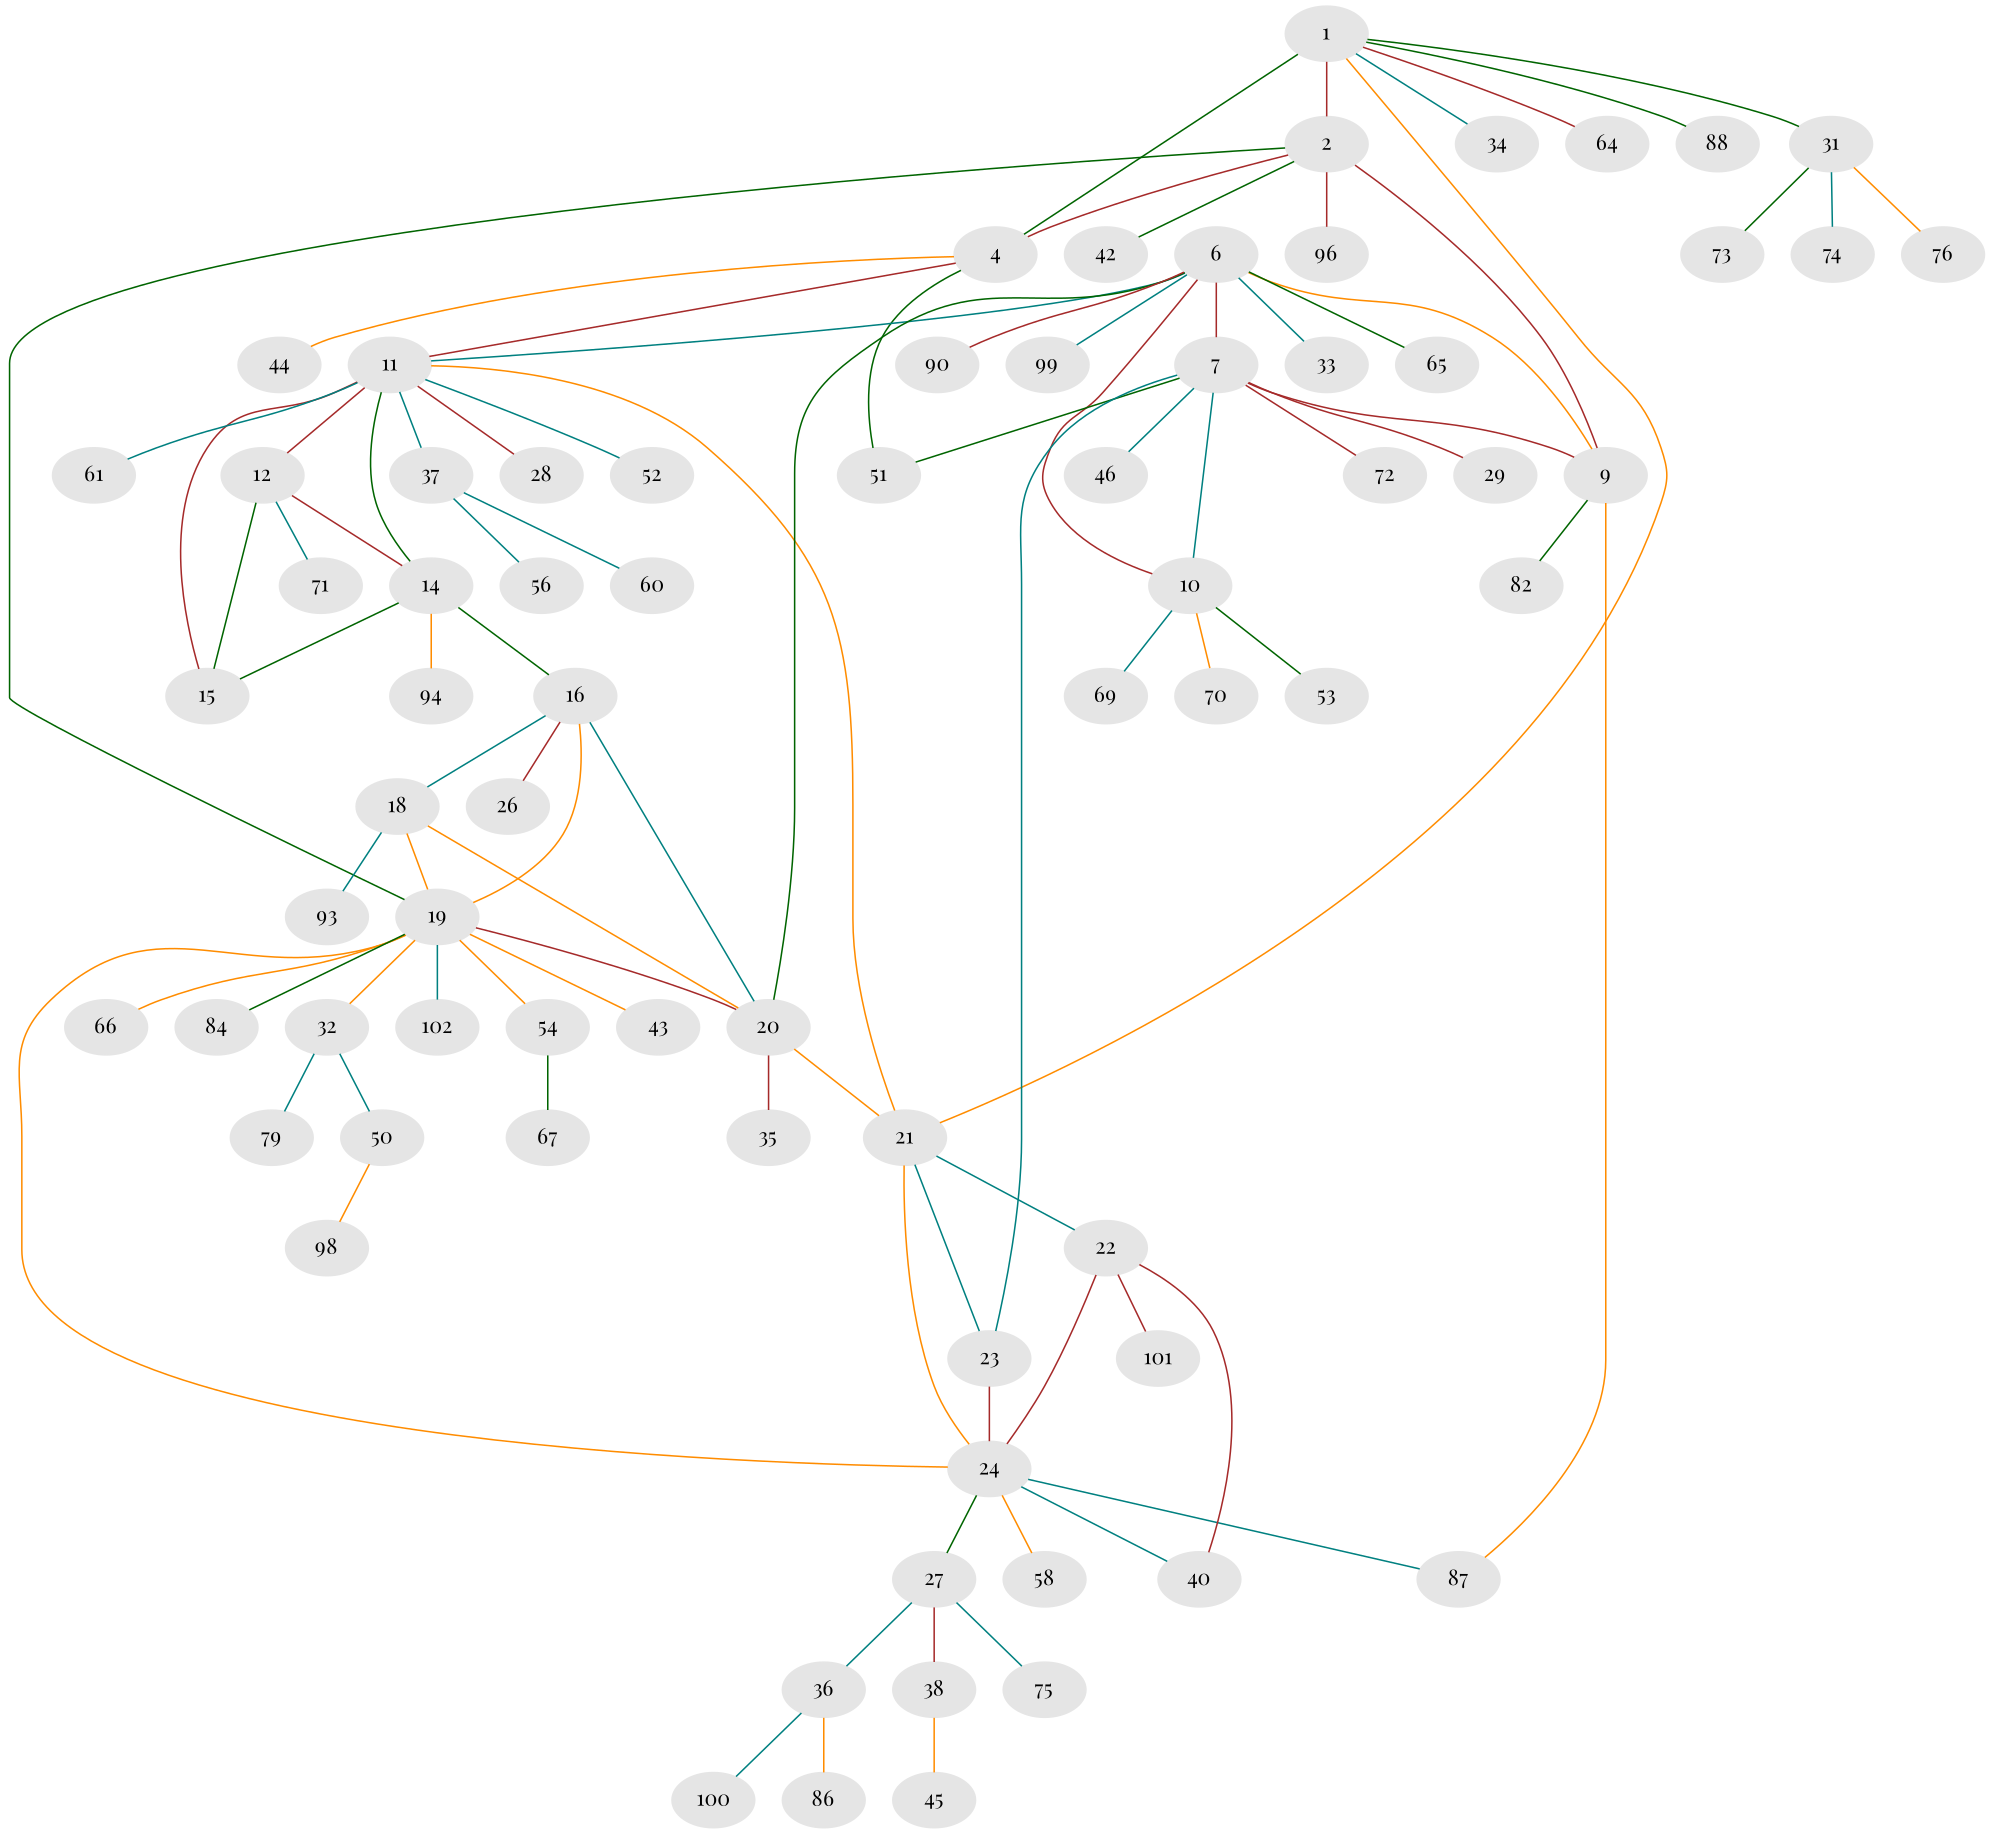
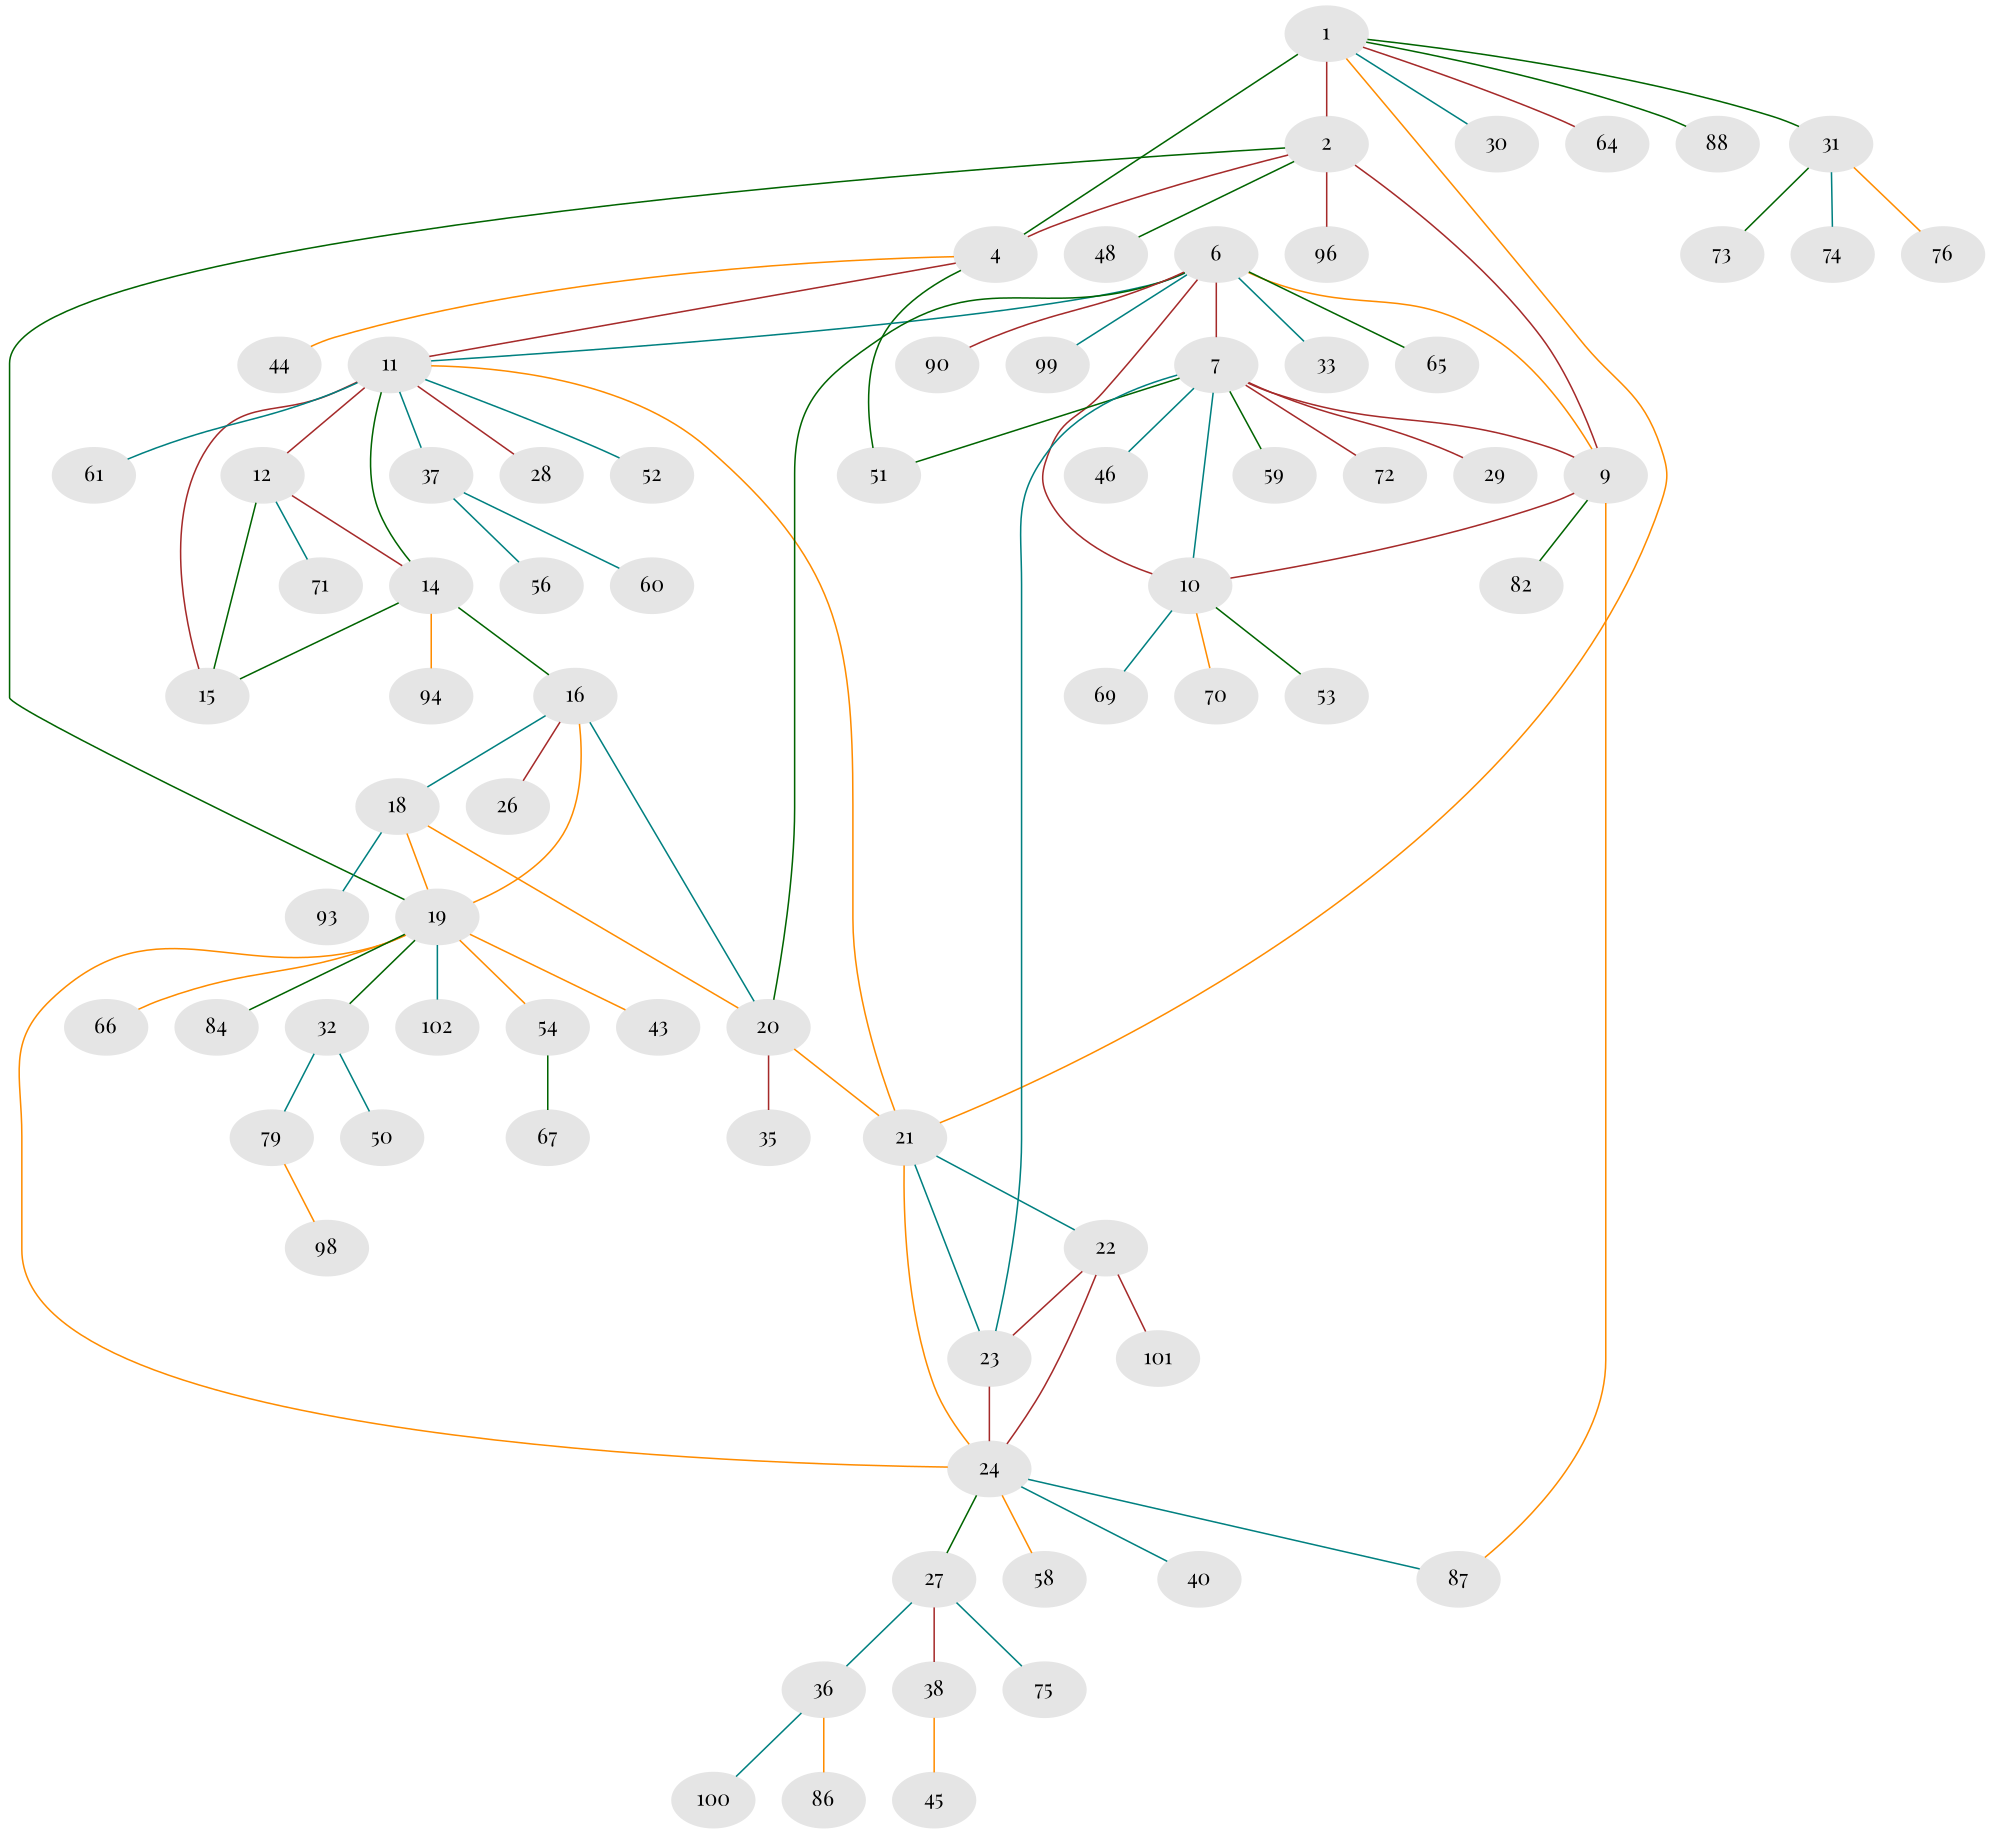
node "34": label "34" -> "30"
node "42": label "42" -> "48"
node "59": added
edge "9" -- "10": added
edge "19" -- "20": removed
edge "19" -- "32": color darkorange -> darkgreen
edge "50" -- "98": now "79" -- "98"
edge "22" -- "40": now "22" -- "23"
